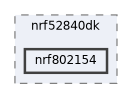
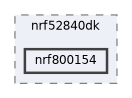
node "nrf802154": label "nrf802154" -> "nrf800154"
